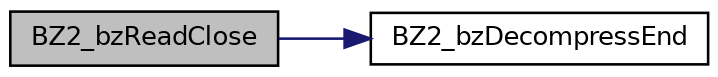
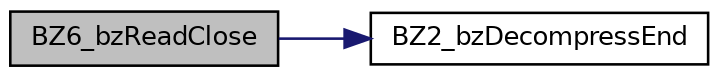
node "BZ2_bzReadClose": label "BZ2_bzReadClose" -> "BZ6_bzReadClose"
